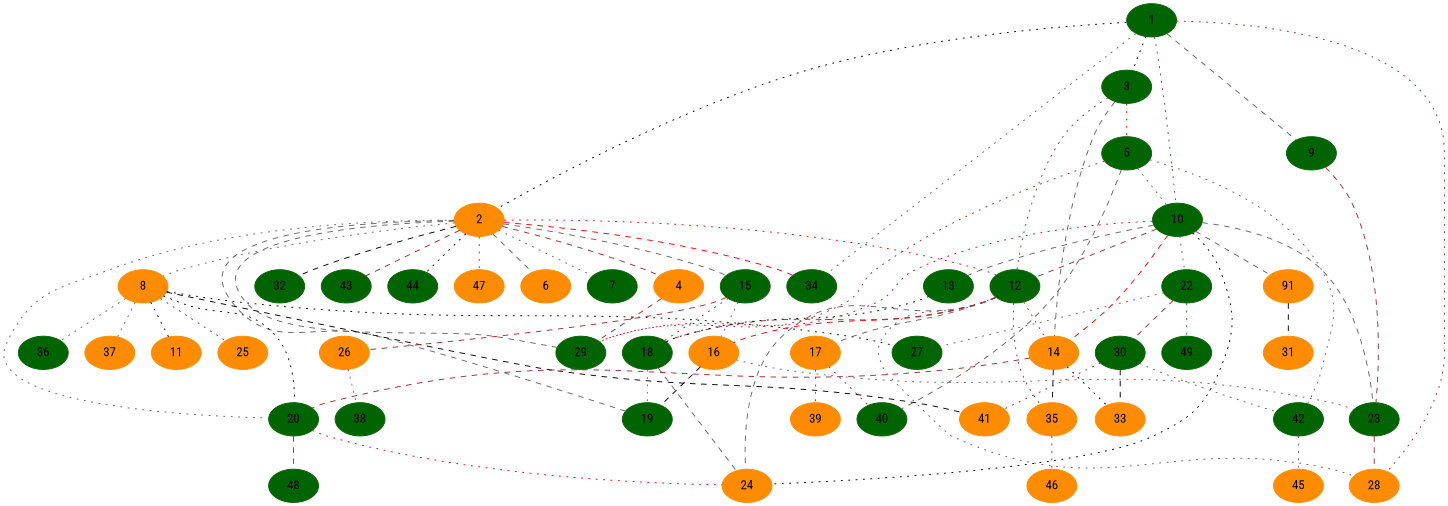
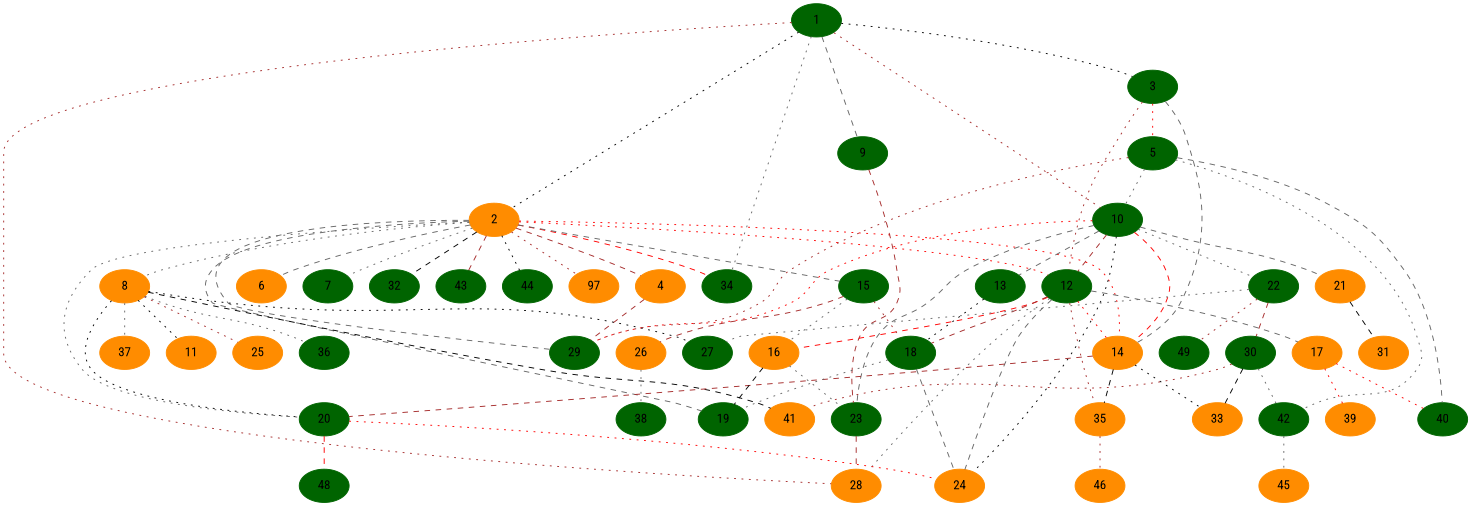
edge "2" -- "14": added
node "47": label "47" -> "97"
node "91": label "91" -> "21"
